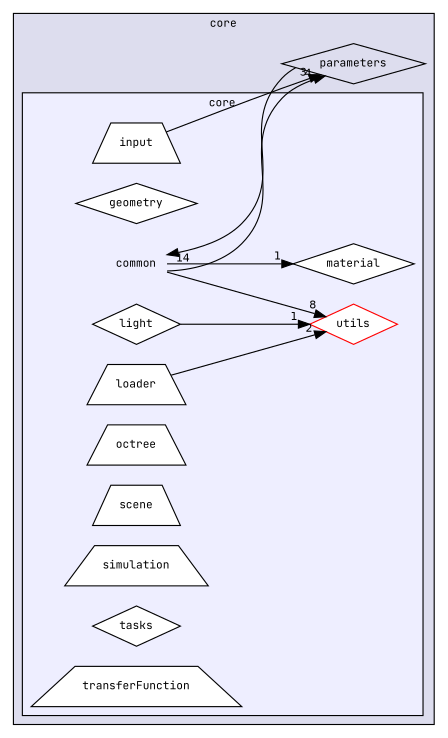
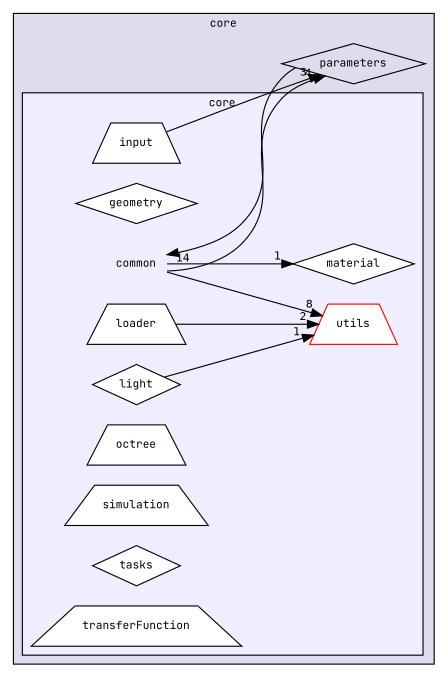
node "utils": shape diamond -> trapezium
node "scene": removed
